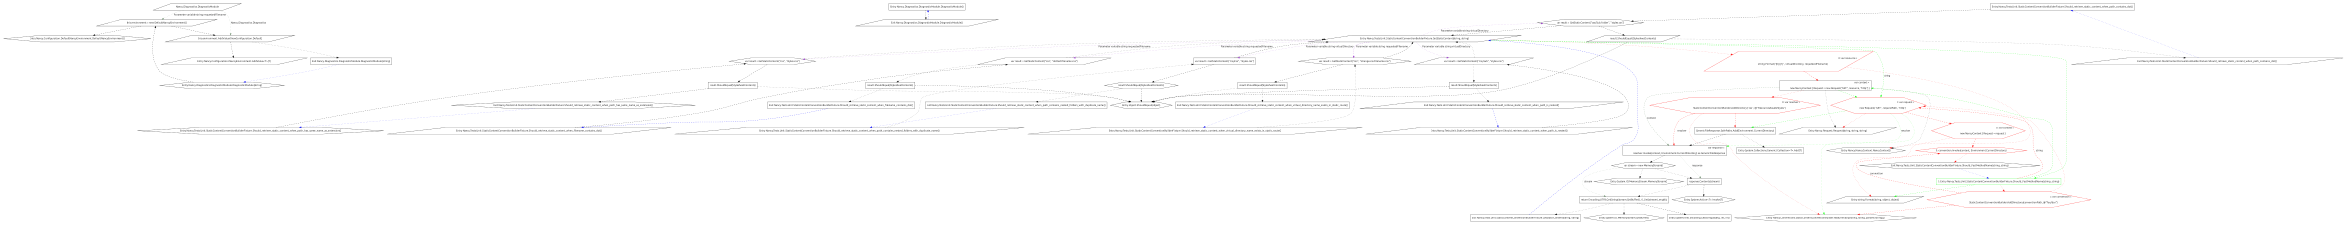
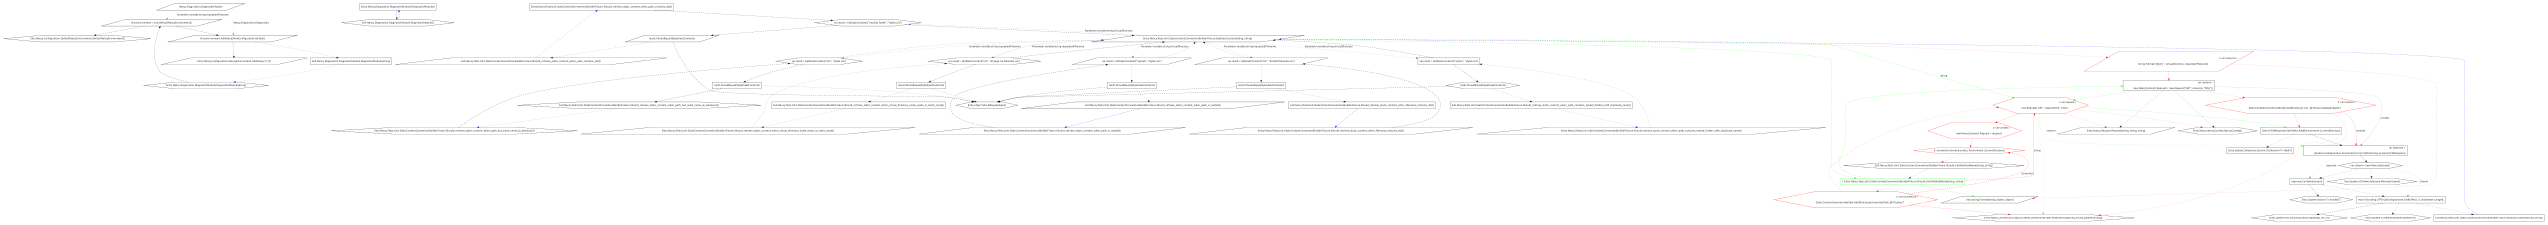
node "Exit Nancy.Diagnostics.DiagnosticModule.DiagnosticModule()": shape parallelogram -> hexagon
edge "0: var context = new NancyContext { Request = request }" -> "Entry Nancy.NancyContext.NancyContext()": now "0: var request = new Request(''GET'', requestPath, ''http'')" -> "Entry Nancy.NancyContext.NancyContext()"
node "Entry System.Text.Encoding.GetString(byte[], int, int)": shape box -> hexagon
